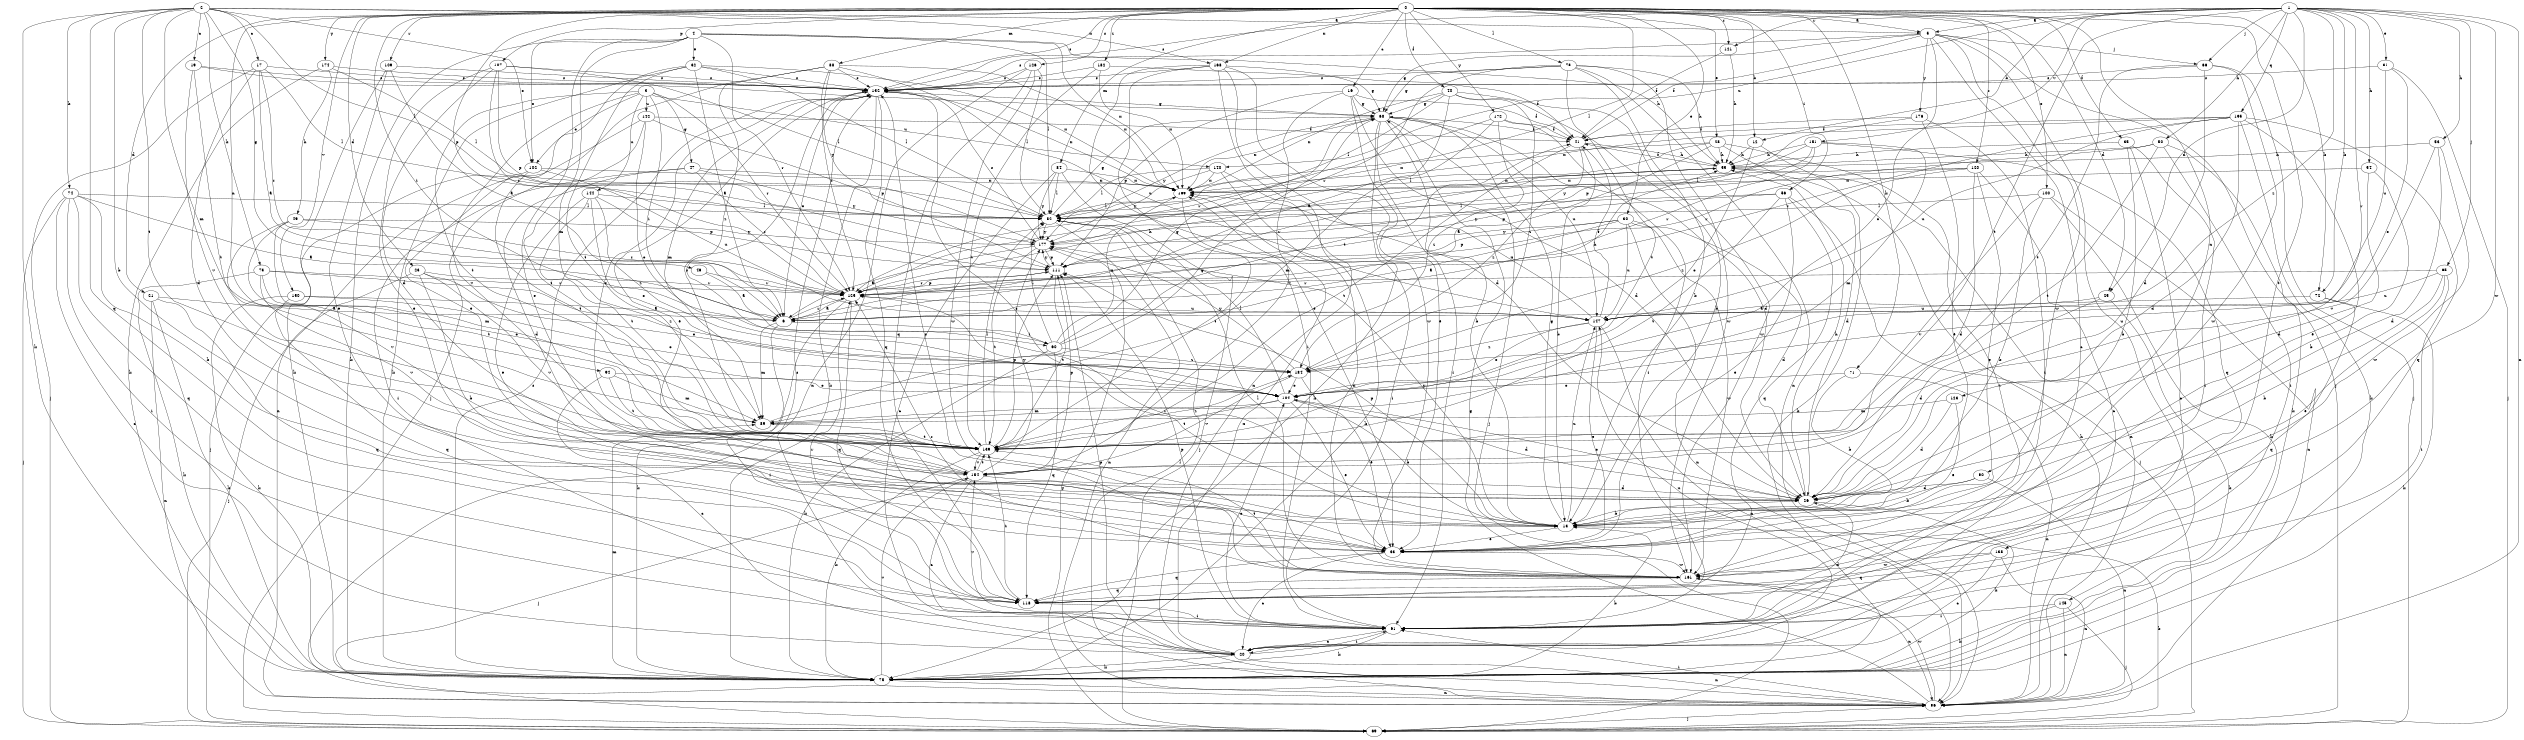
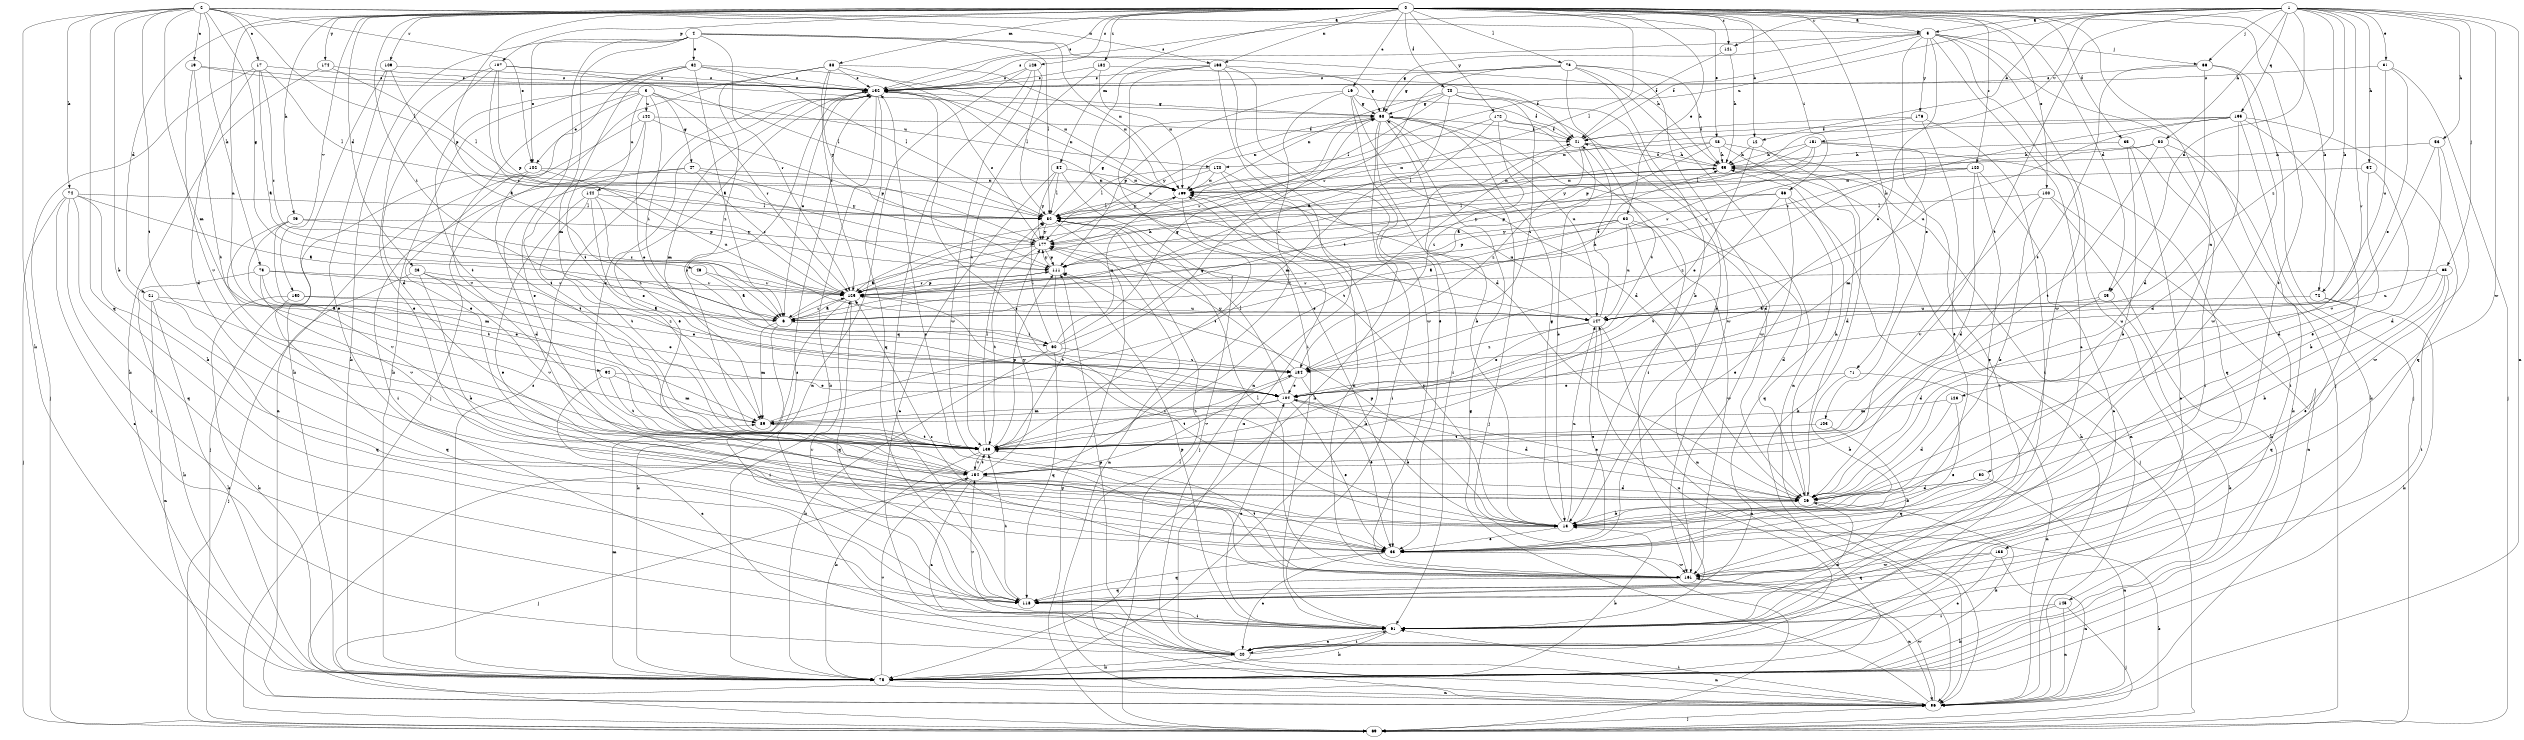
edge "174" -> "49": now "0" -> "49"
edge "154" -> "111": removed, label "p"
node "103": added
